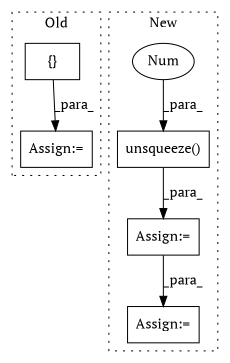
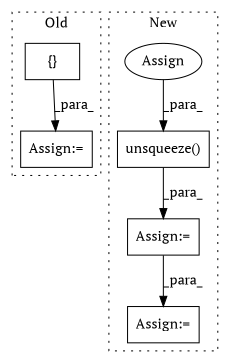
node "Num": label "Num" -> "Assign"
